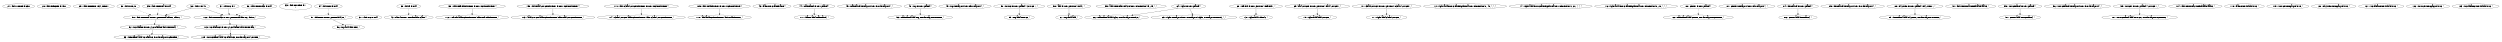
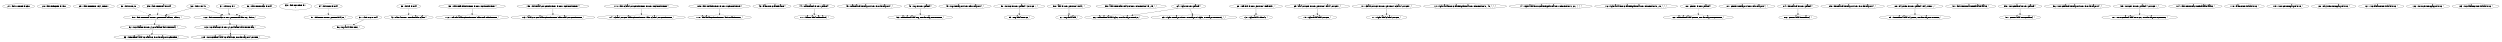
edge "51 : this.text = new JTextField(20, )" -> "56 : top.add(this.text, )": now "37 : this.src = null" -> "56 : top.add(this.text, )"
